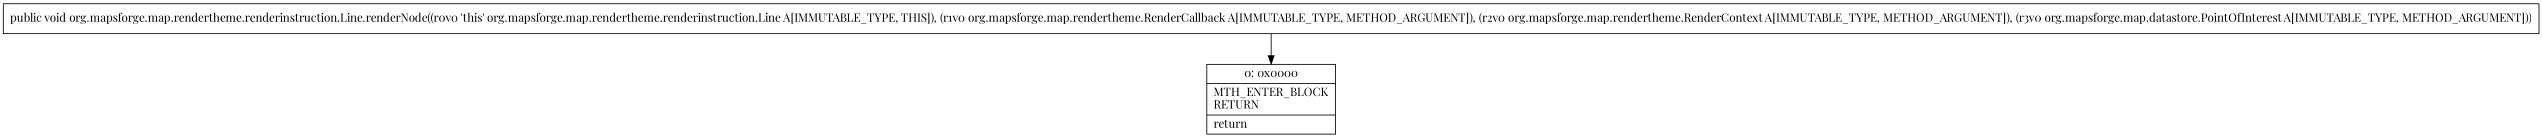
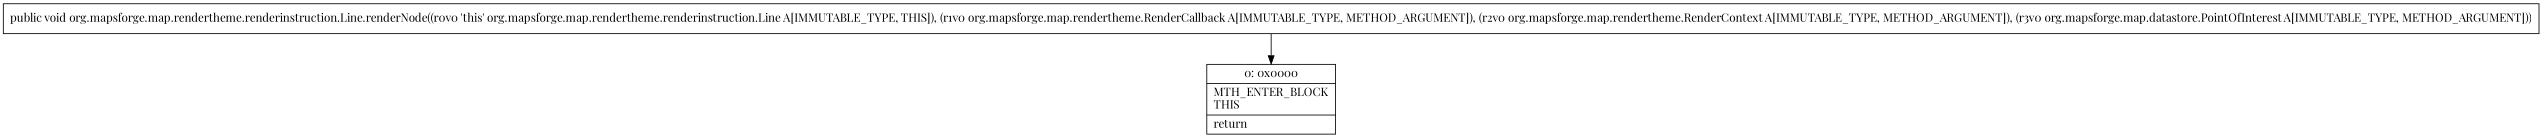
node "0: 0x0000": text "RETURN" -> "THIS"
